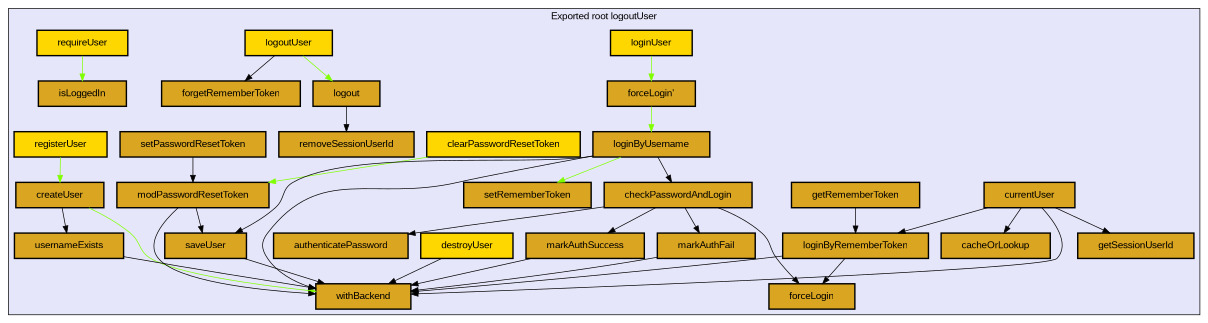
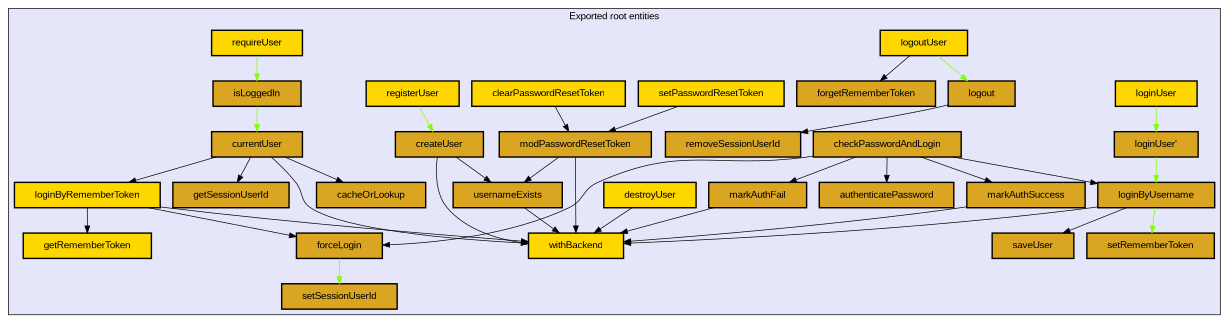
cluster "Exported root logoutUser": label "Exported root logoutUser" -> "Exported root entities"
node "forceLogin'": label "forceLogin'" -> "loginUser'"
edge "isLoggedIn" -> "currentUser": added
node "setPasswordResetToken": fillcolor goldenrod -> gold
edge "loginByUsername" -> "checkPasswordAndLogin": reversed
edge "clearPasswordResetToken" -> "modPasswordResetToken": color chartreuse -> black
node "getRememberToken": fillcolor goldenrod -> gold
edge "modPasswordResetToken" -> "saveUser": now "modPasswordResetToken" -> "usernameExists"
edge "getRememberToken" -> "loginByRememberToken": reversed
node "loginByRememberToken": fillcolor goldenrod -> gold
edge "saveUser" -> "withBackend": removed
edge "createUser" -> "withBackend": color chartreuse -> black
node "setSessionUserId": added
node "withBackend": fillcolor goldenrod -> gold
